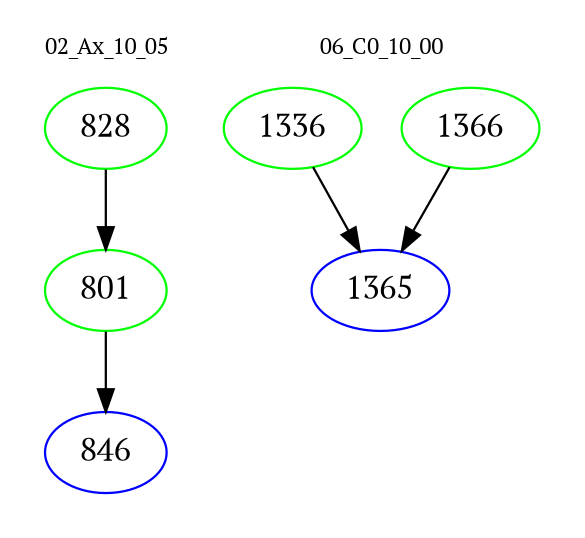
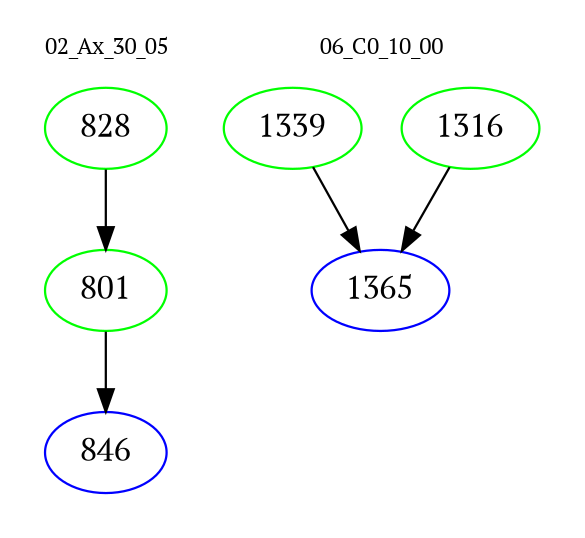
cluster "02_Ax_10_05": label "02_Ax_10_05" -> "02_Ax_30_05"
node "1336": label "1336" -> "1339"
node "1366": label "1366" -> "1316"
